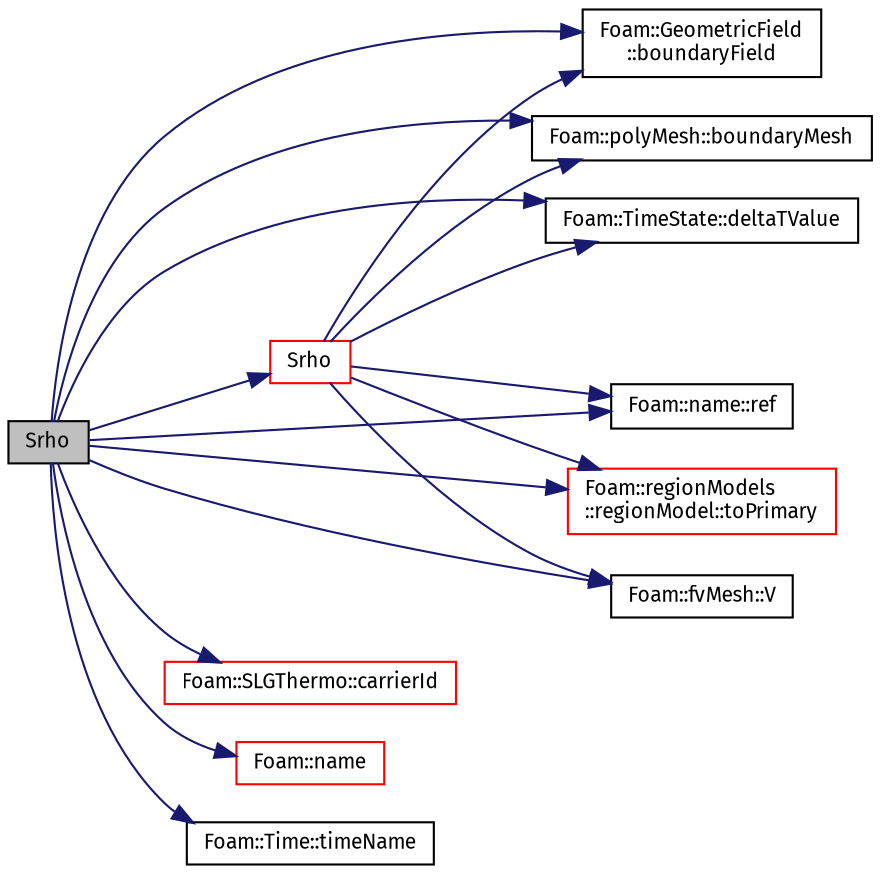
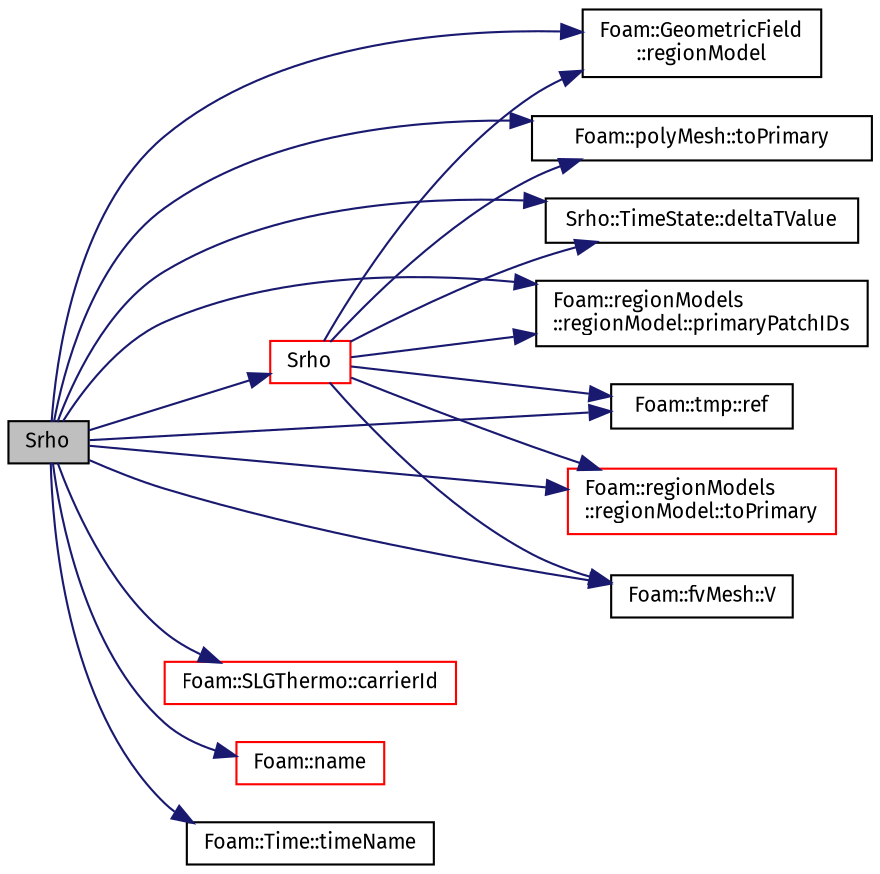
node "Foam::GeometricField ::boundaryField": label "Foam::GeometricField ::boundaryField" -> "Foam::GeometricField ::regionModel"
node "Foam::polyMesh::boundaryMesh": label "Foam::polyMesh::boundaryMesh" -> "Foam::polyMesh::toPrimary"
node "Foam::TimeState::deltaTValue": label "Foam::TimeState::deltaTValue" -> "Srho::TimeState::deltaTValue"
node "Foam::regionModels ::regionModel::primaryPatchIDs": added
node "Foam::name::ref": label "Foam::name::ref" -> "Foam::tmp::ref"
